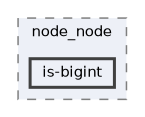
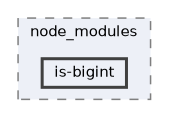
cluster "node_node": label "node_node" -> "node_modules"
